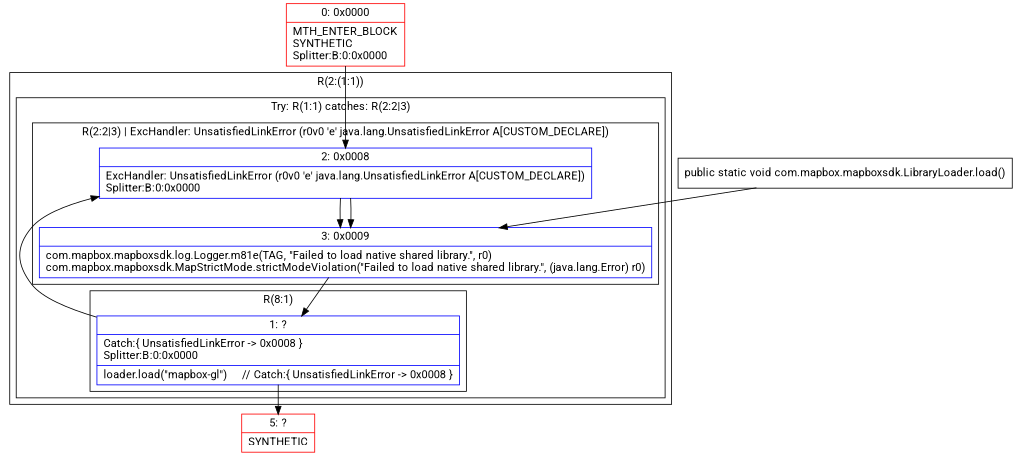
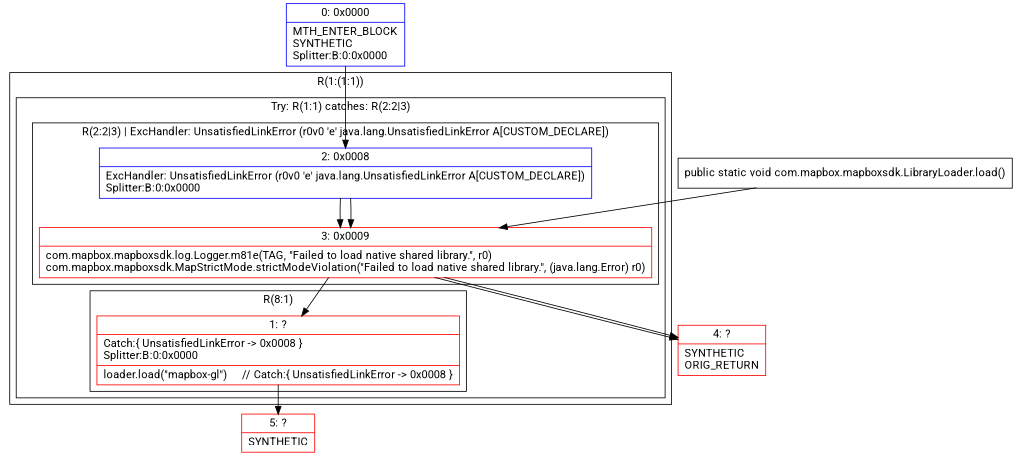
node "0: 0x0000": color red -> blue
cluster "R(2:(1:1))": label "R(2:(1:1))" -> "R(1:(1:1))"
node "3: 0x0009": color blue -> red
edge "1: ?" -> "2: 0x0008": removed
node "1: ?": color blue -> red
node "4: ?": added
